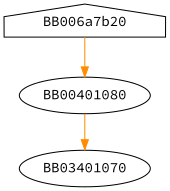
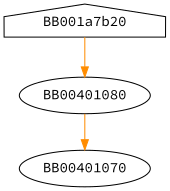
node "BB006a7b20": label "BB006a7b20" -> "BB001a7b20"
node "BB03401070": label "BB03401070" -> "BB00401070"
